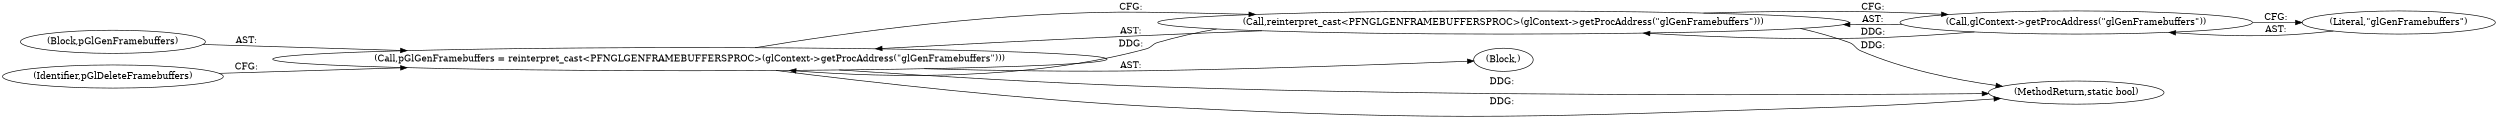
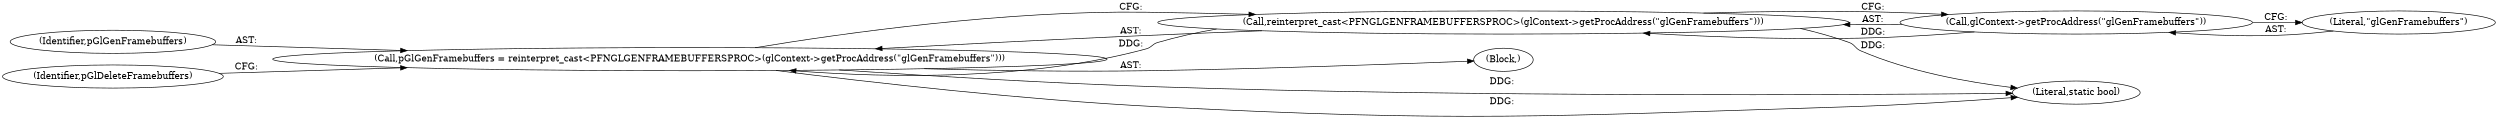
node "(Block,pGlGenFramebuffers)": label "(Block,pGlGenFramebuffers)" -> "(Identifier,pGlGenFramebuffers)"
node "(MethodReturn,static bool)": label "(MethodReturn,static bool)" -> "(Literal,static bool)"
